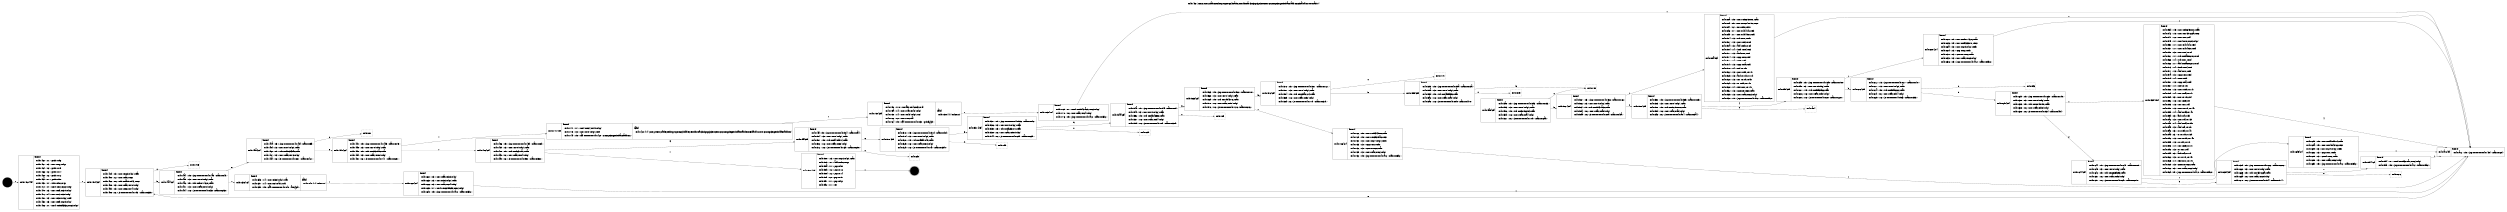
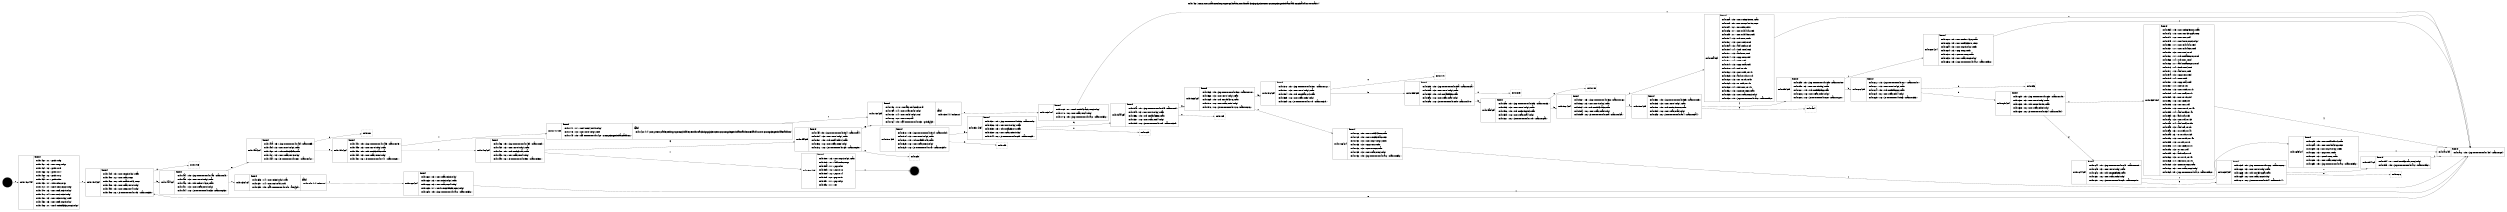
edge "0x401595 [25]" -> "0x40170b": now "0x401595 [25]" -> "0x4015ae [25]"
edge "0x4014ff [25]" -> "0x401518 [25]": now "0x4014ff [25]" -> "0x401750 [25]"
